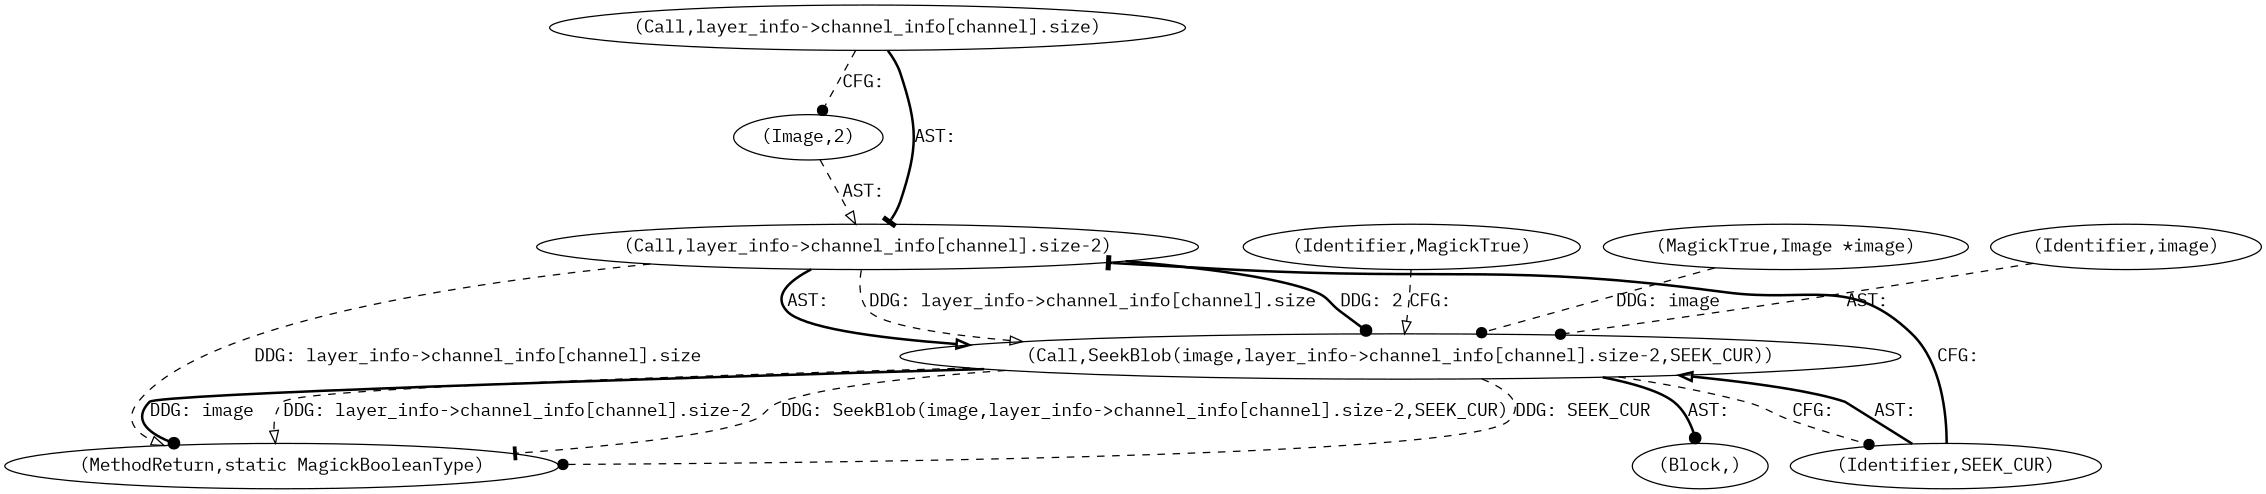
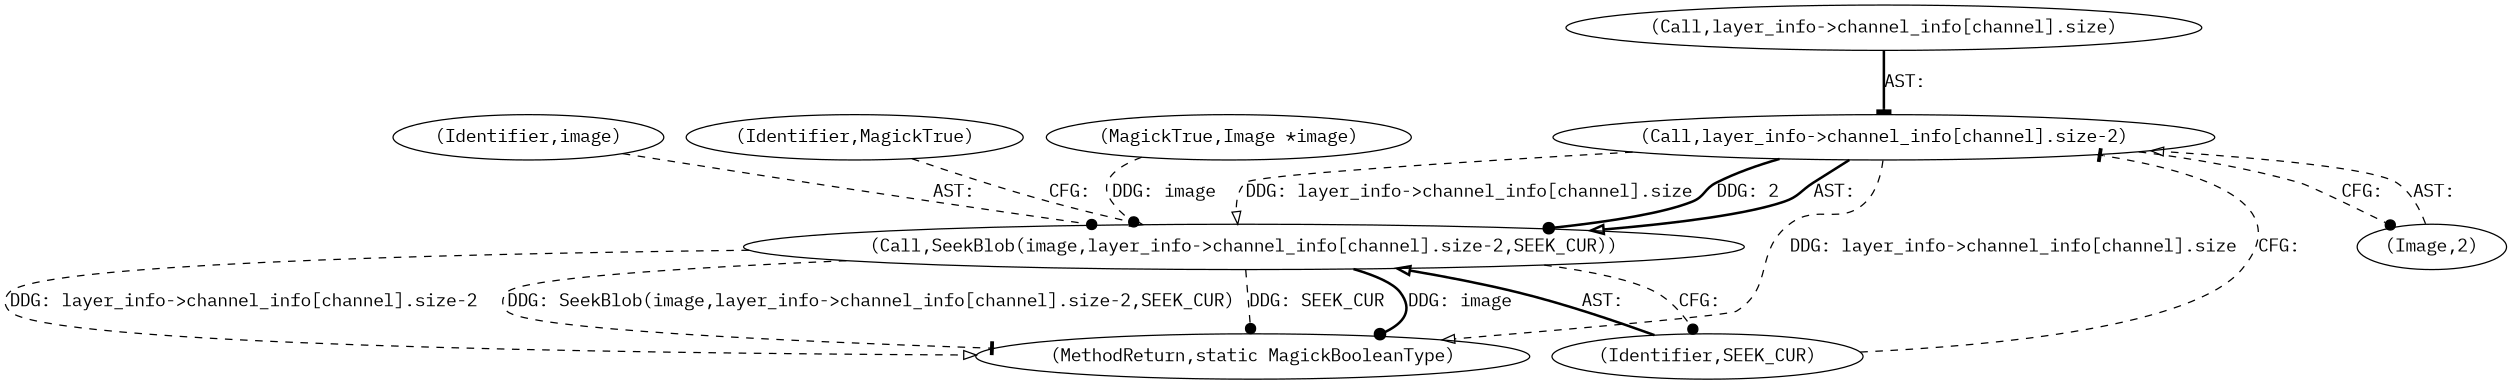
edge "(Call,layer_info->channel_info[channel].size)" -> "(Image,2)": now "(Call,layer_info->channel_info[channel].size-2)" -> "(Image,2)"
edge "(Identifier,SEEK_CUR)" -> "(Call,layer_info->channel_info[channel].size-2)": style bold -> dashed
node "(Block,)": removed
